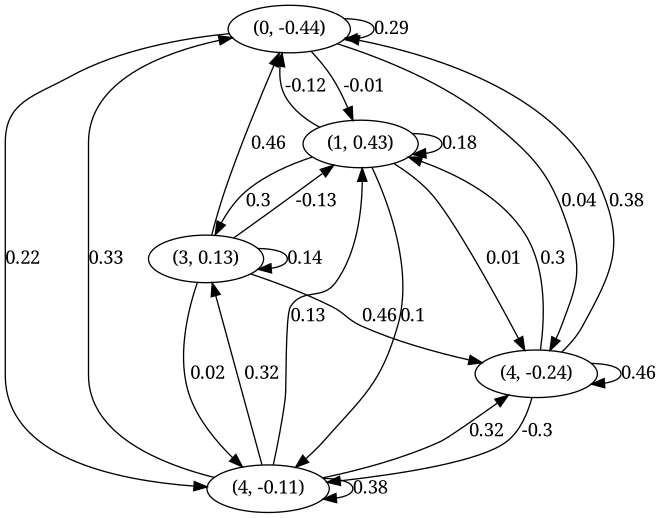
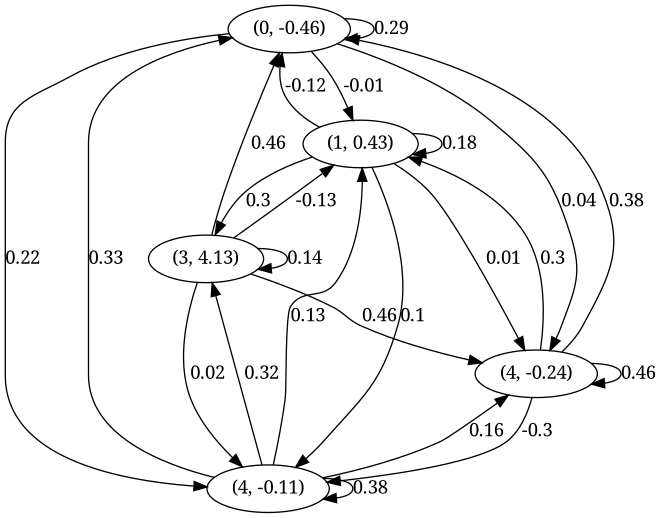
node "(0, -0.44)": label "(0, -0.44)" -> "(0, -0.46)"
node "(3, 0.13)": label "(3, 0.13)" -> "(3, 4.13)"
edge "(4, -0.11)" -> "(4, -0.24)": label "0.32" -> "0.16"
